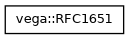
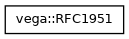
node "vega::RFC1651": label "vega::RFC1651" -> "vega::RFC1951"
